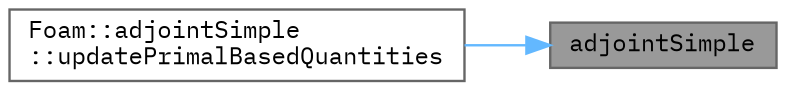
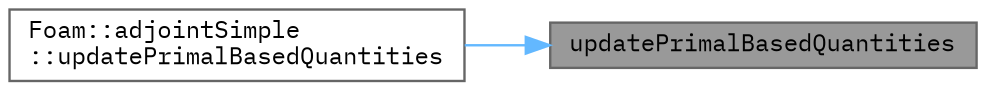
node "adjointSimple": label "adjointSimple" -> "updatePrimalBasedQuantities"
